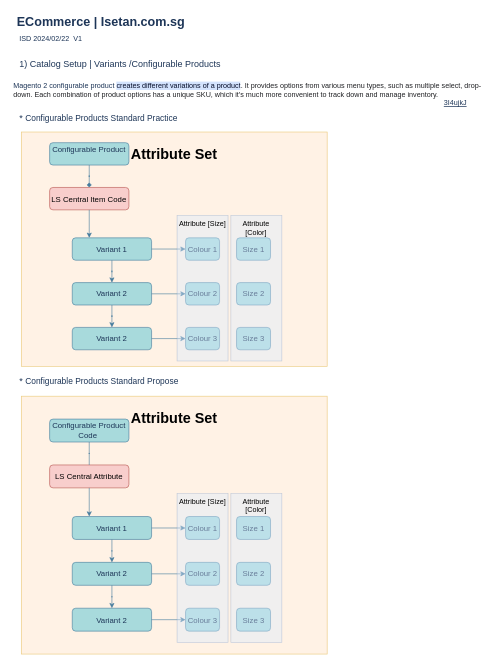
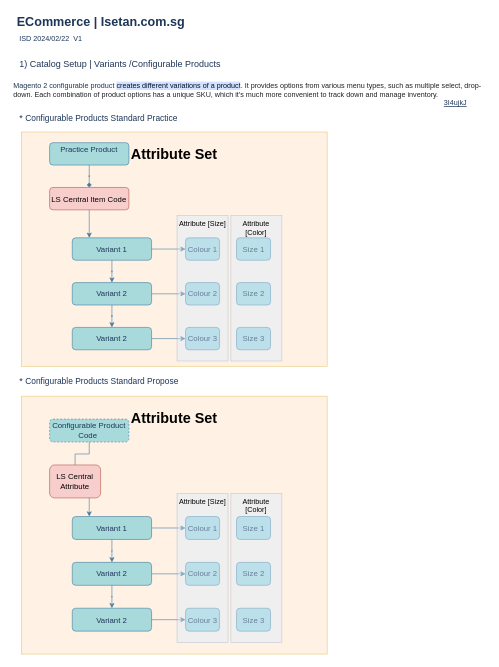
node "Configurable Product": label "Configurable Product" -> "Practice Product"
node "Configurable Product Code": style solid -> dashed
node "LS Central Attribute": size 79x23 -> 51x33
